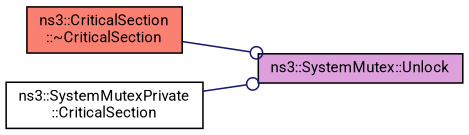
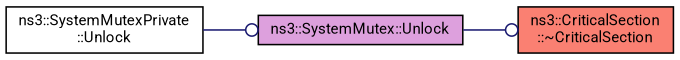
edge "ns3::CriticalSection ::~CriticalSection" -> "ns3::SystemMutex::Unlock": reversed
node "ns3::SystemMutexPrivate ::CriticalSection": label "ns3::SystemMutexPrivate ::CriticalSection" -> "ns3::SystemMutexPrivate ::Unlock"
